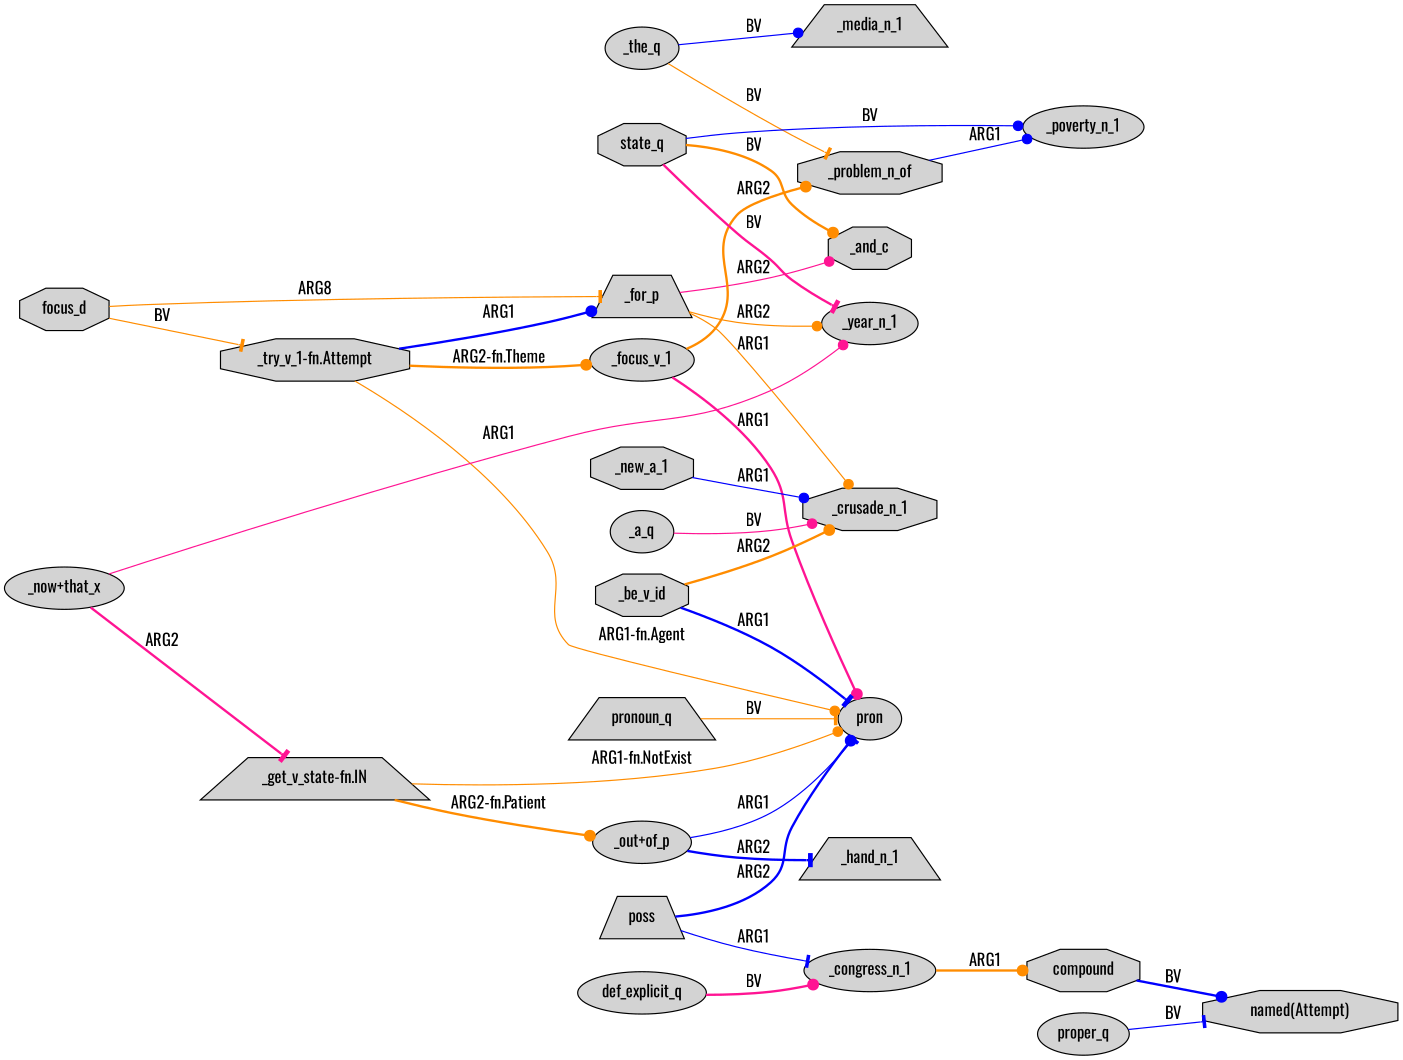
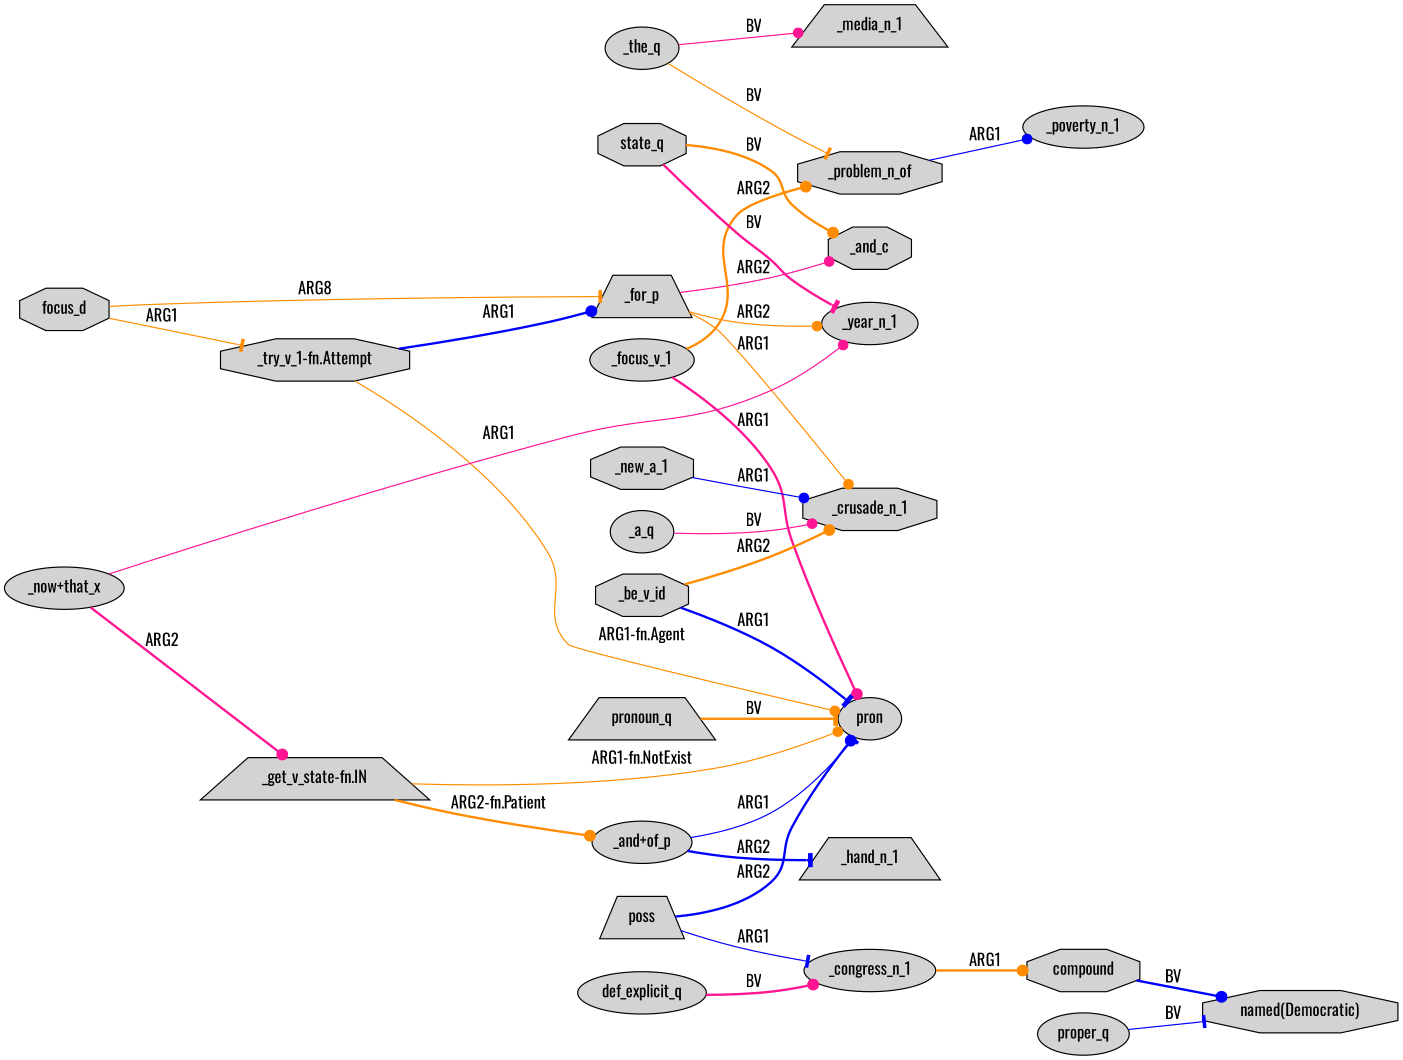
edge "_the_q" -> "_media_n_1": color blue -> deeppink
edge "state_q" -> "_poverty_n_1": removed, label "BV"
edge "focus_d" -> "_try_v_1-fn.Attempt": label "BV" -> "ARG1"
edge "_try_v_1-fn.Attempt" -> "_focus_v_1": removed, label "ARG2-fn.Theme"
edge "_now+that_x" -> "_get_v_state-fn.IN": arrowhead tee -> dot
edge "pronoun_q" -> "pron": style solid -> bold
node "_out+of_p": label "_out+of_p" -> "_and+of_p"
node "named(Attempt)": label "named(Attempt)" -> "named(Democratic)"
